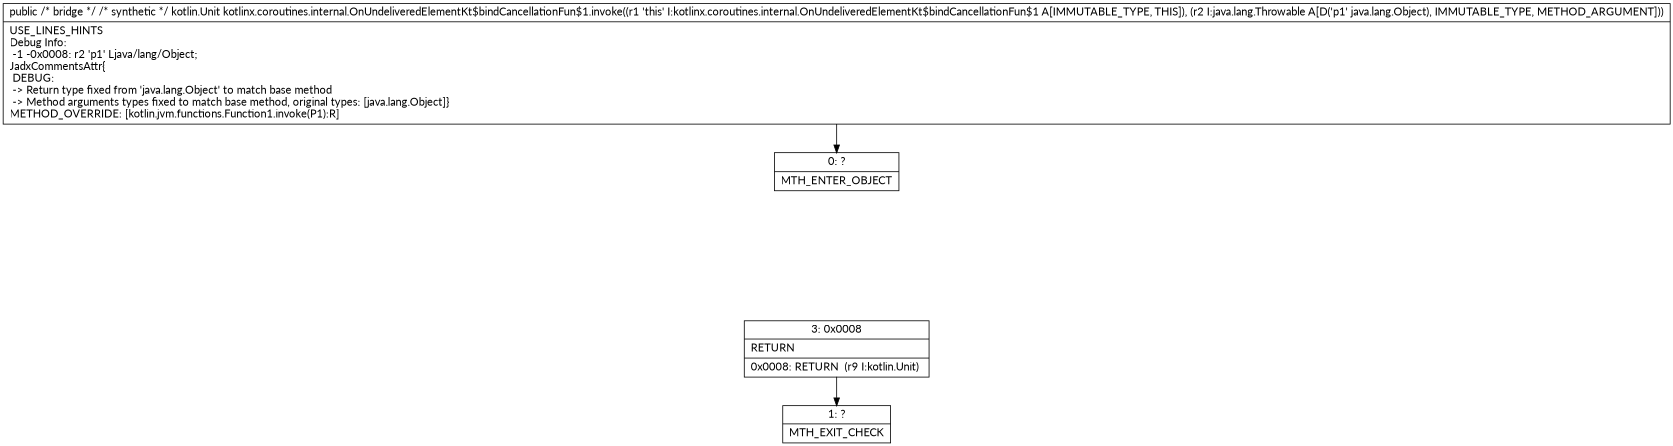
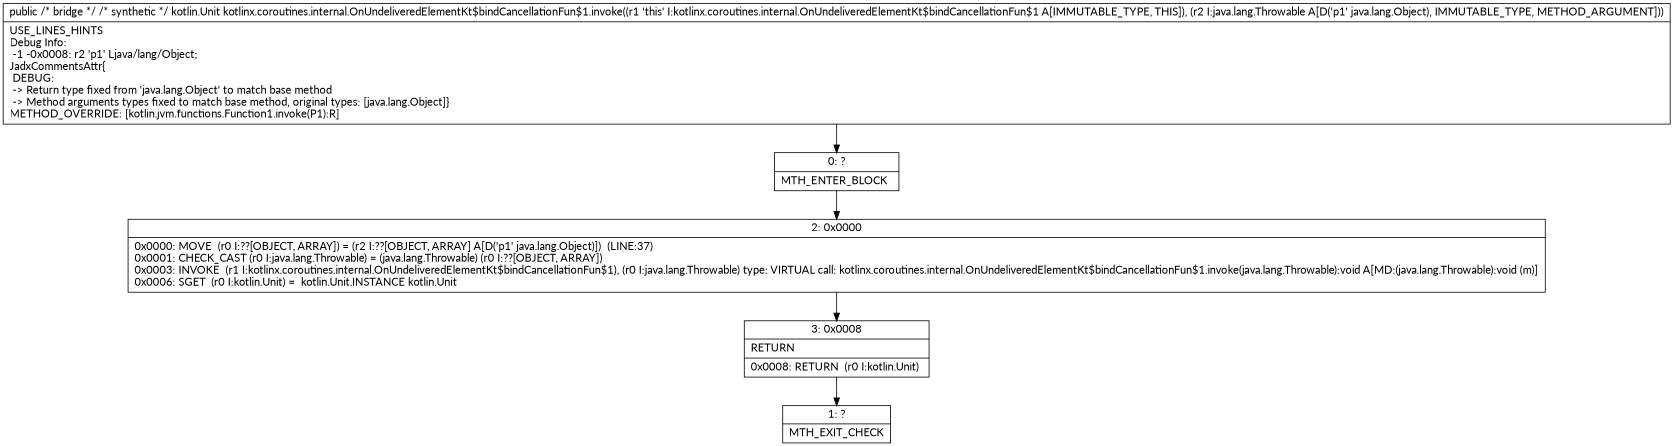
node "0: ?": text "MTH_ENTER_OBJECT" -> "MTH_ENTER_BLOCK"
node "2: 0x0000": added
node "3: 0x0008": text "0x0008: RETURN  (r9 I:kotlin.Unit)" -> "0x0008: RETURN  (r0 I:kotlin.Unit)"
